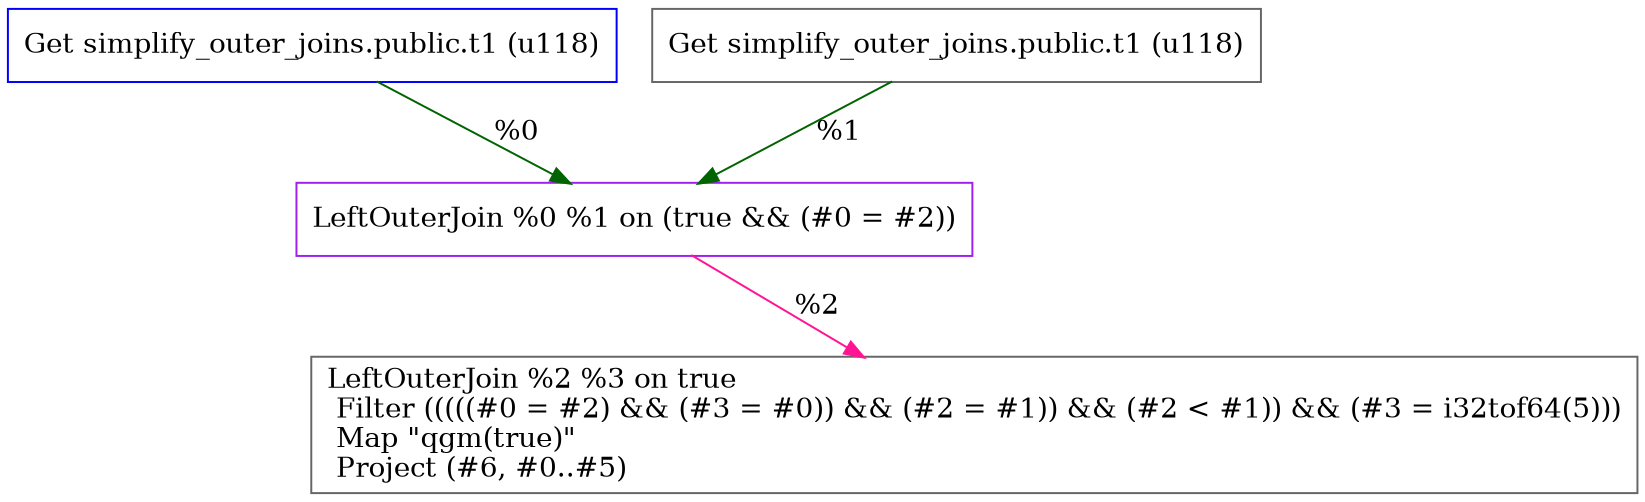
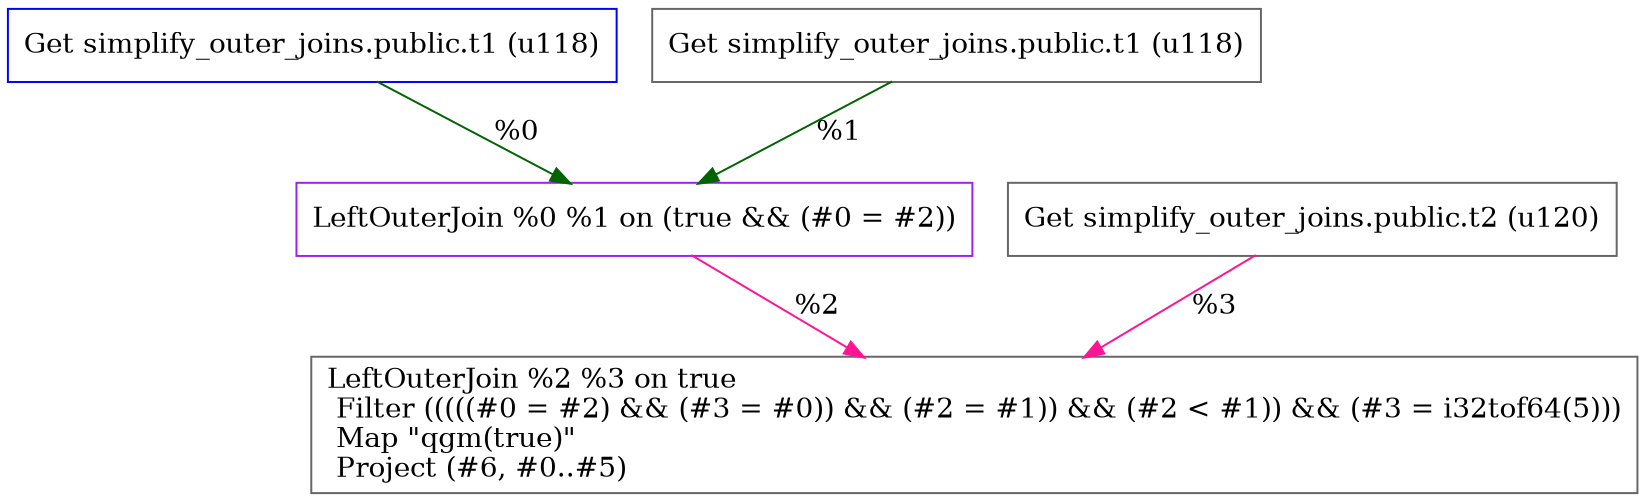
node "Get simplify_outer_joins.public.t2 (u120)": added
